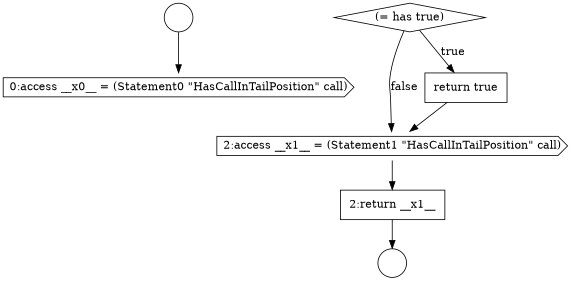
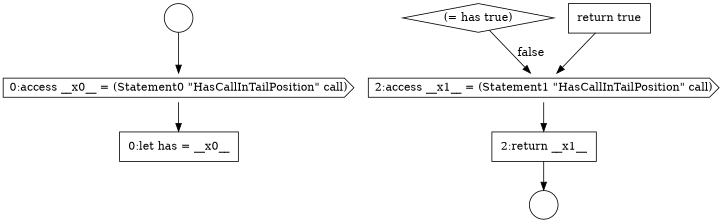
edge "(= has true)" -> "return true": removed, label "true"
node "0:let has = __x0__": added
